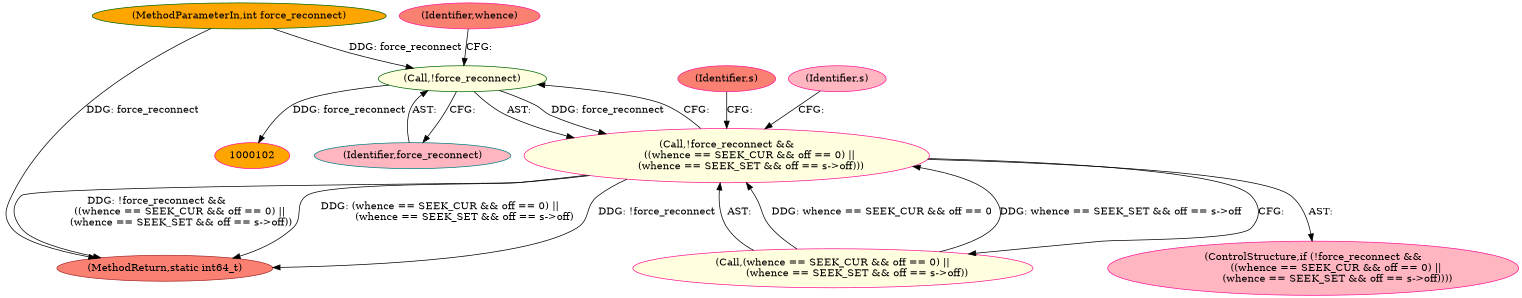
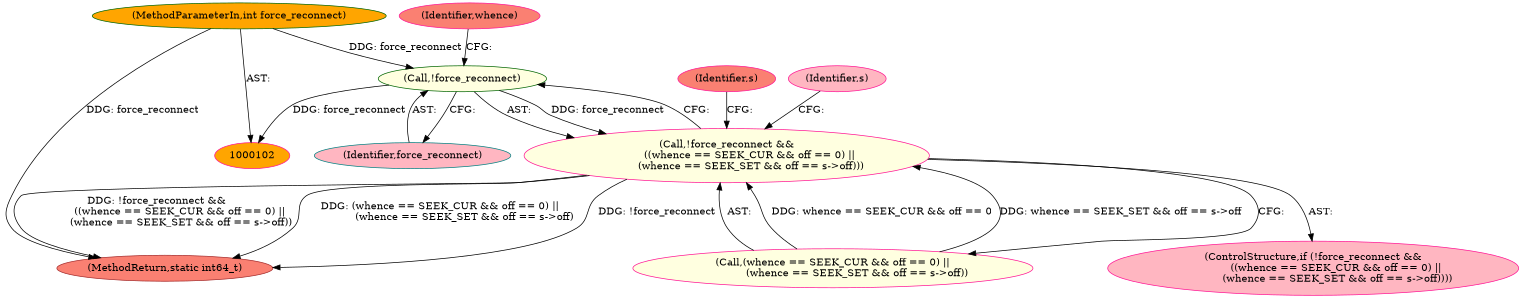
edge "(MethodParameterIn,int force_reconnect)" -> "1000102": added, label "AST:"
